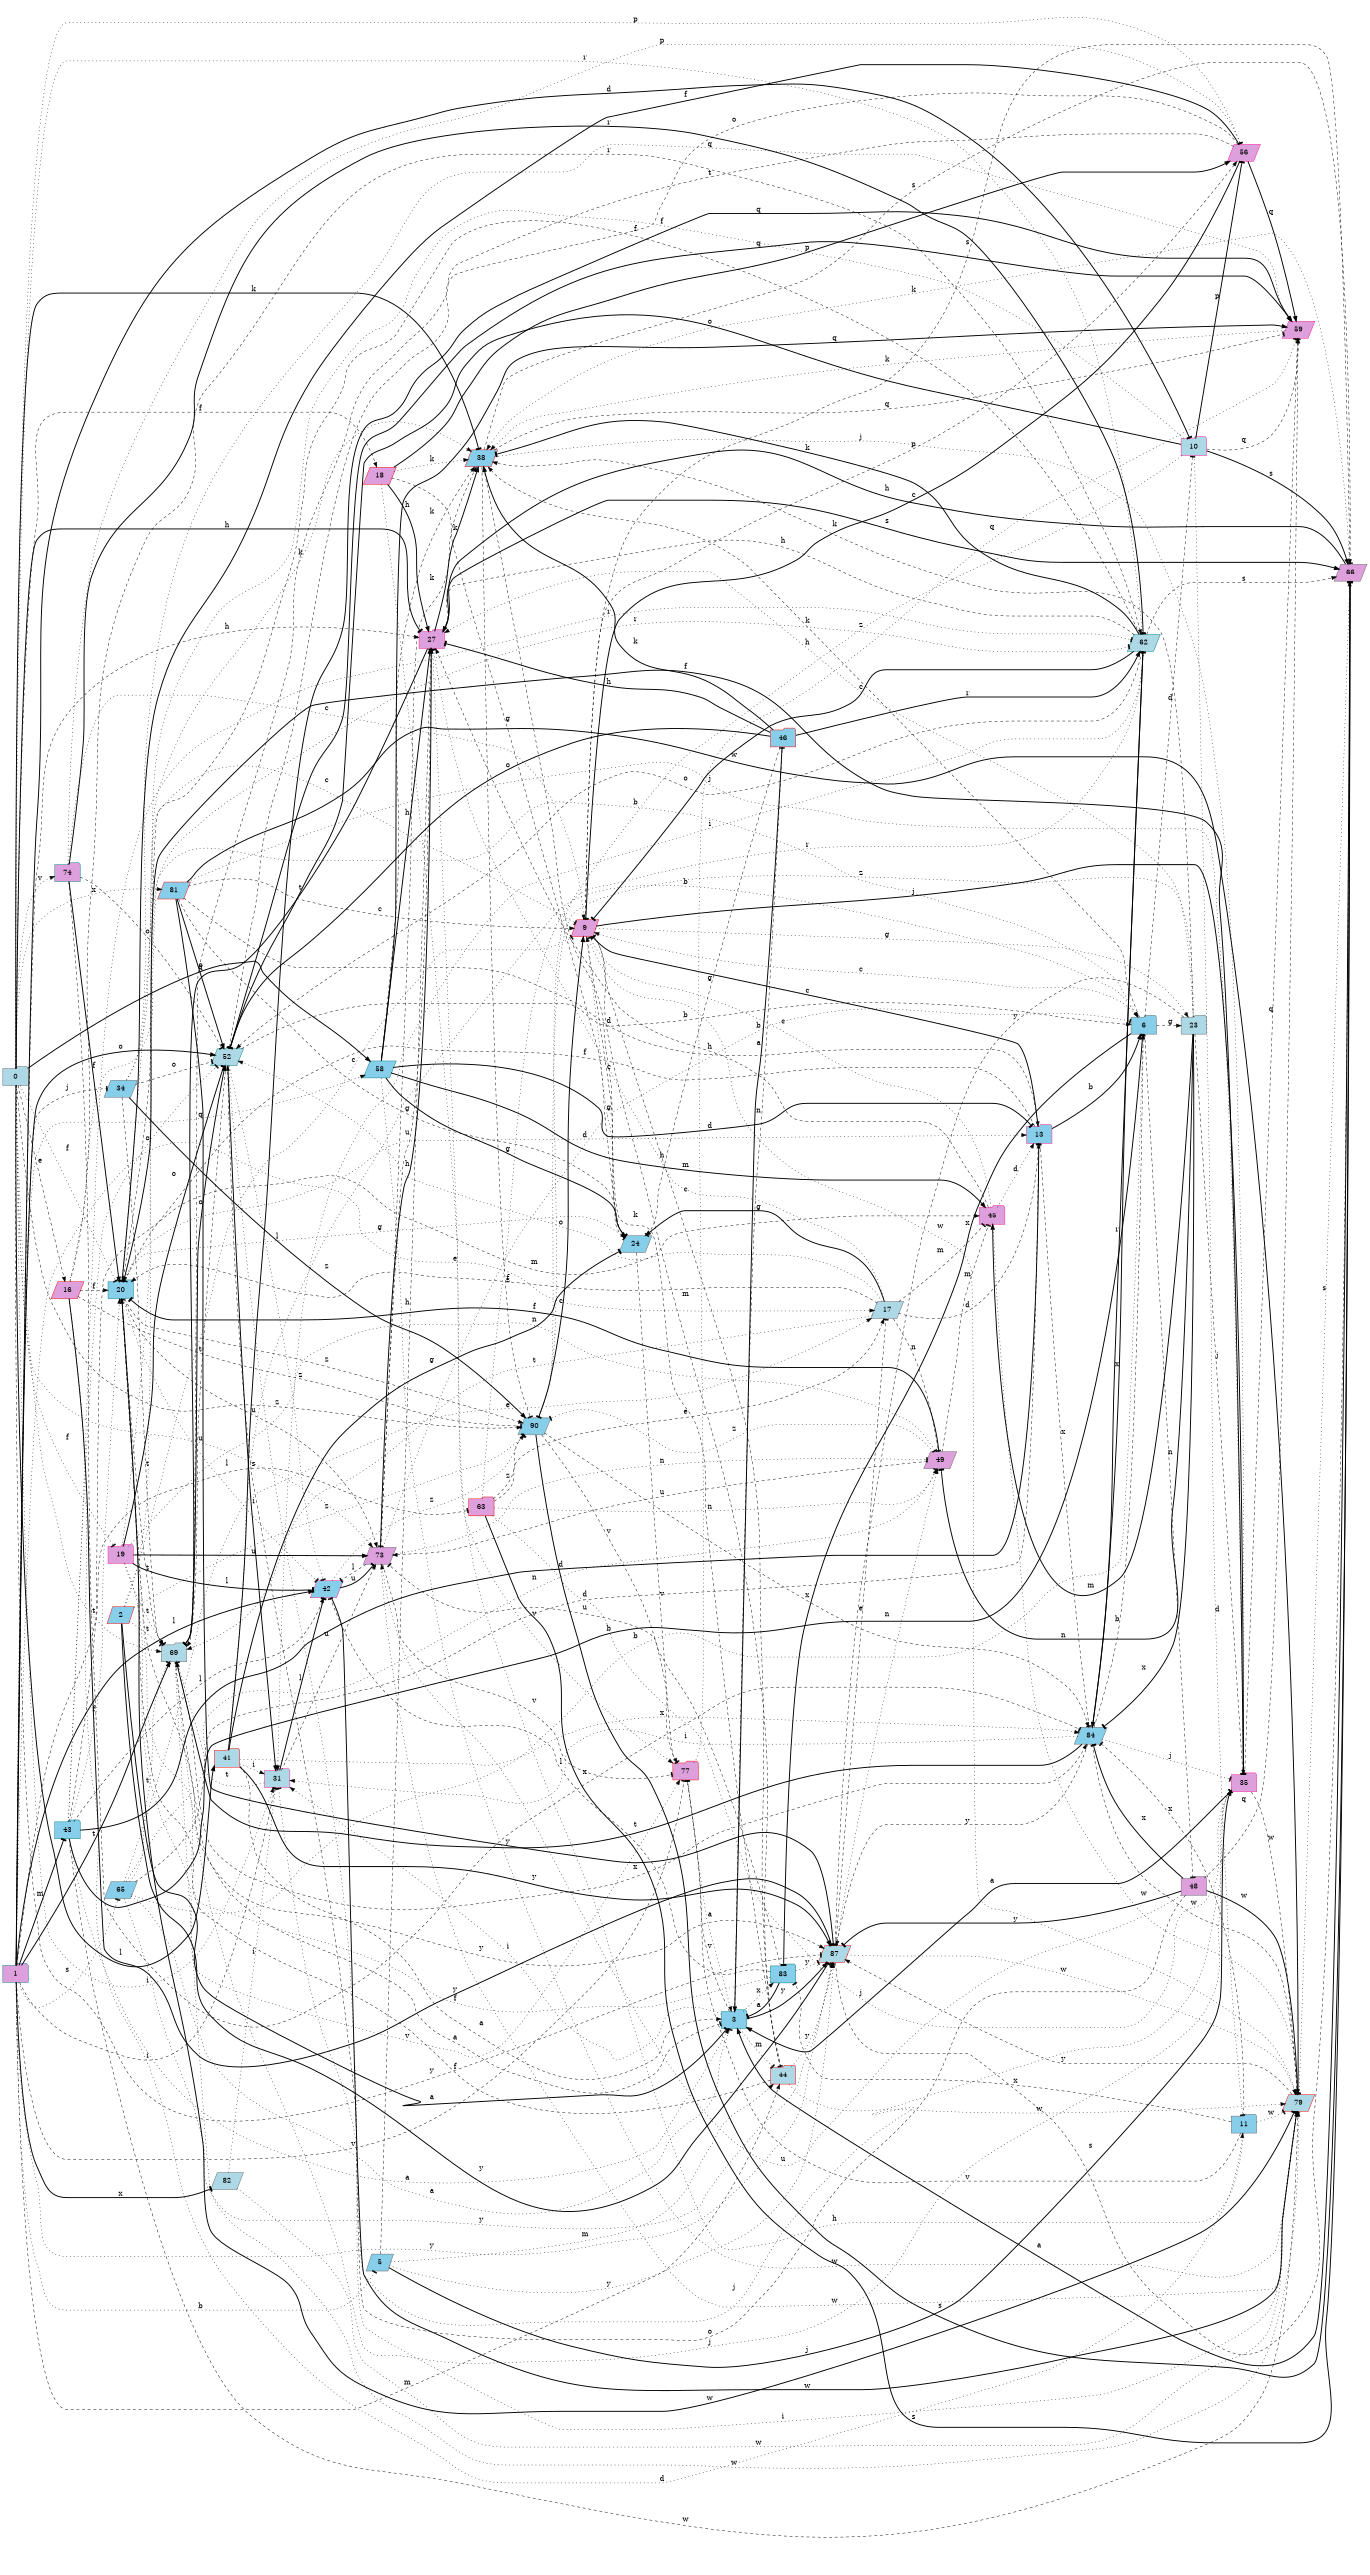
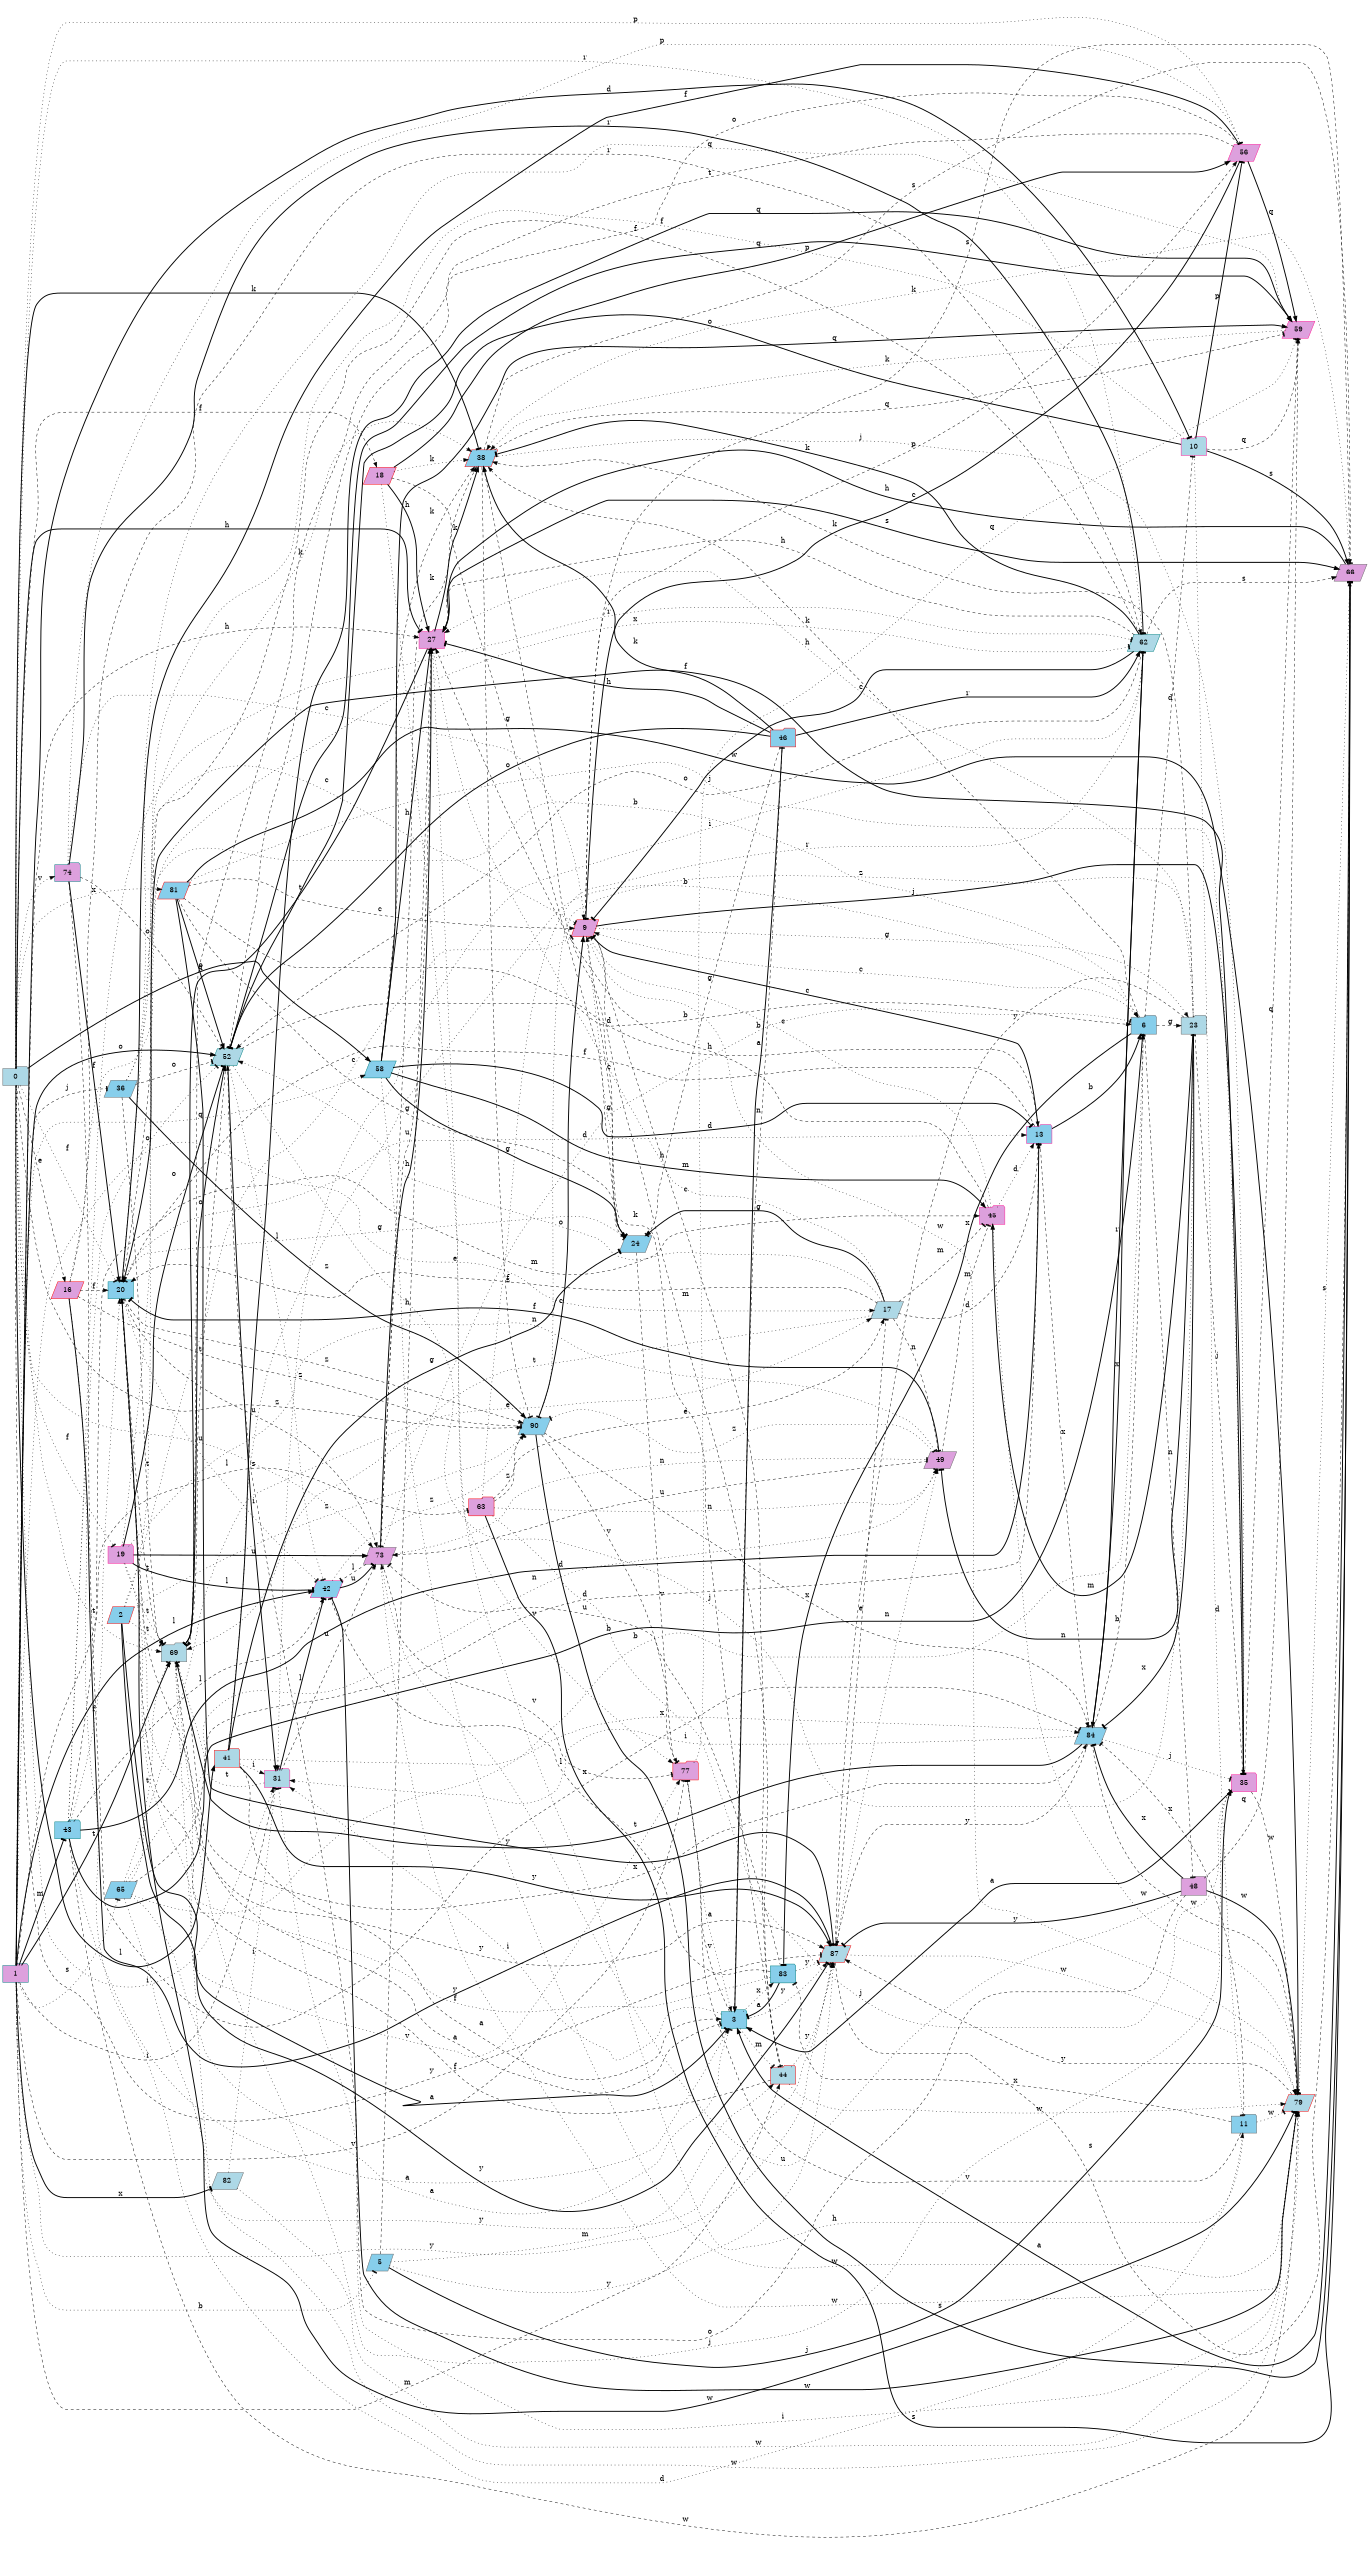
edge "2" -> "62": label "r" -> "x"
edge "10" -> "90": removed, label "z"
node "34": label "34" -> "36"
edge "3" -> "87": style bold -> dotted
edge "52" -> "35": now "52" -> "23"
